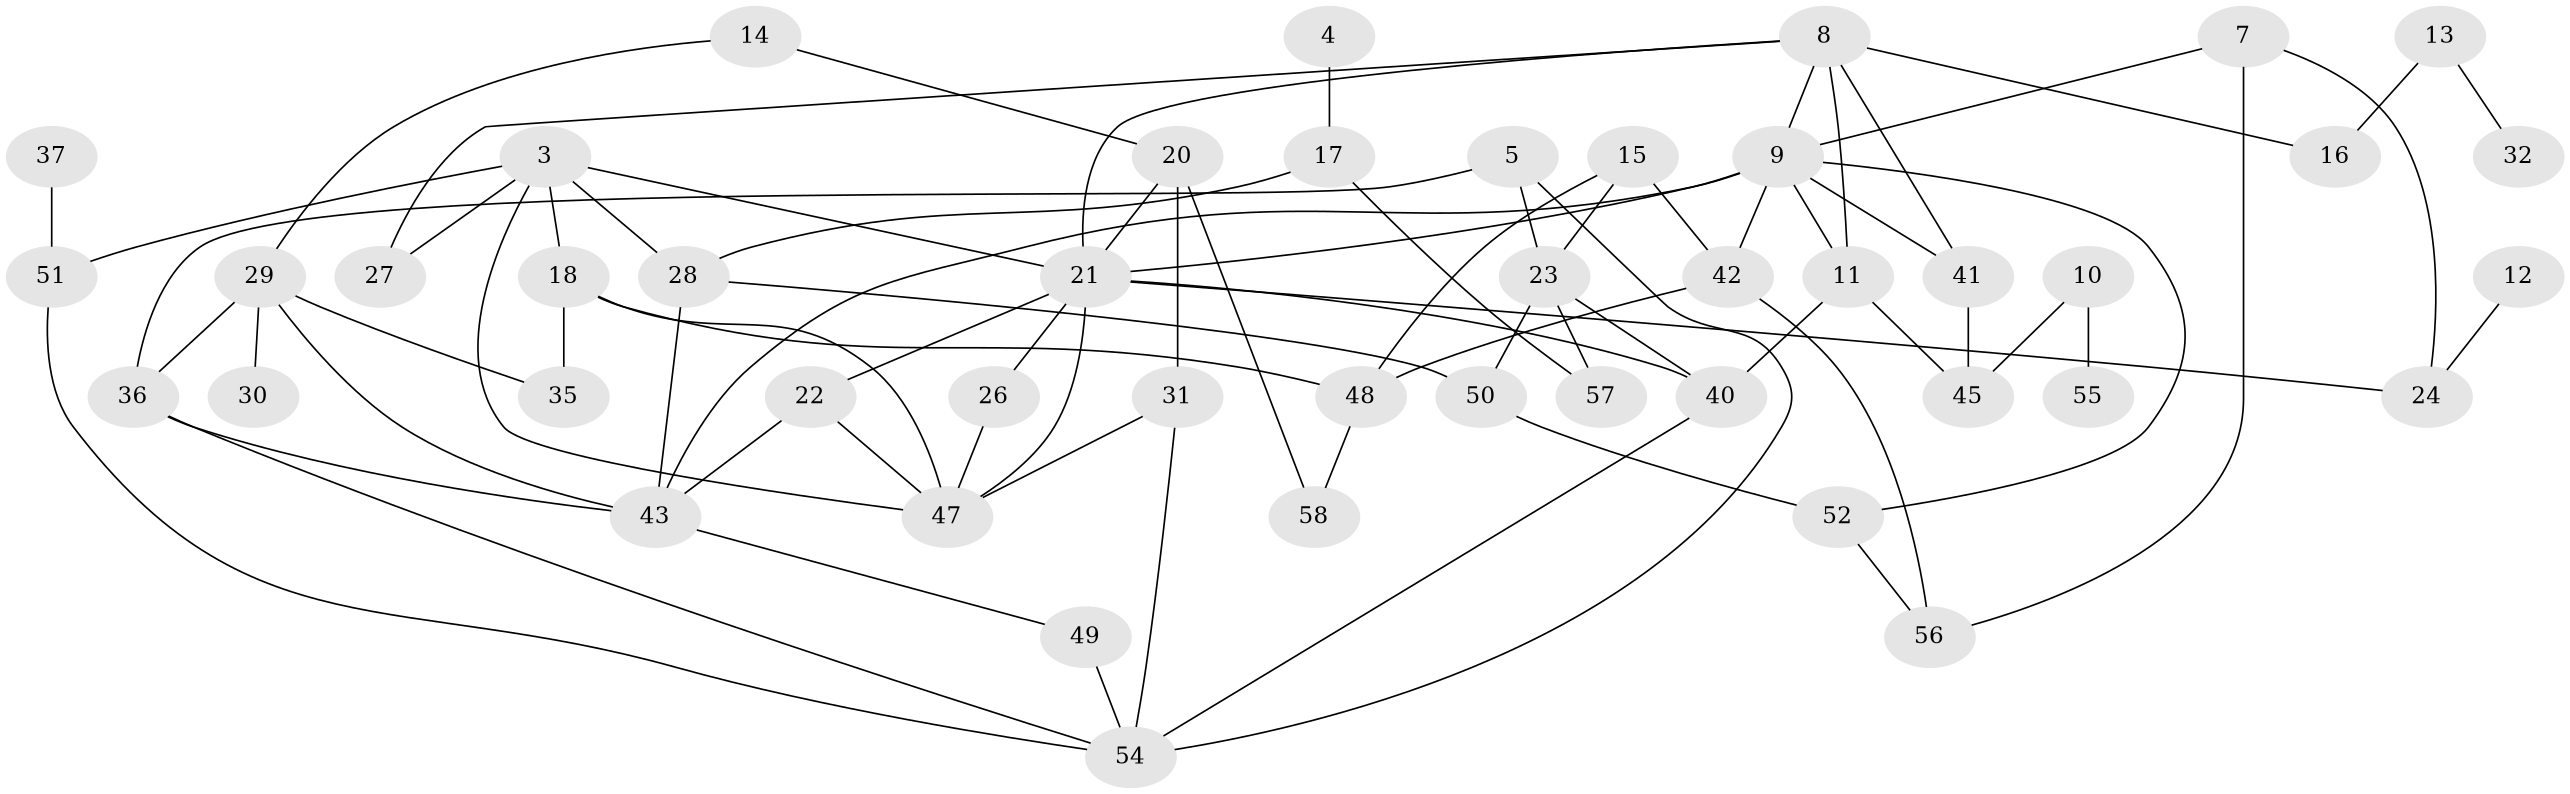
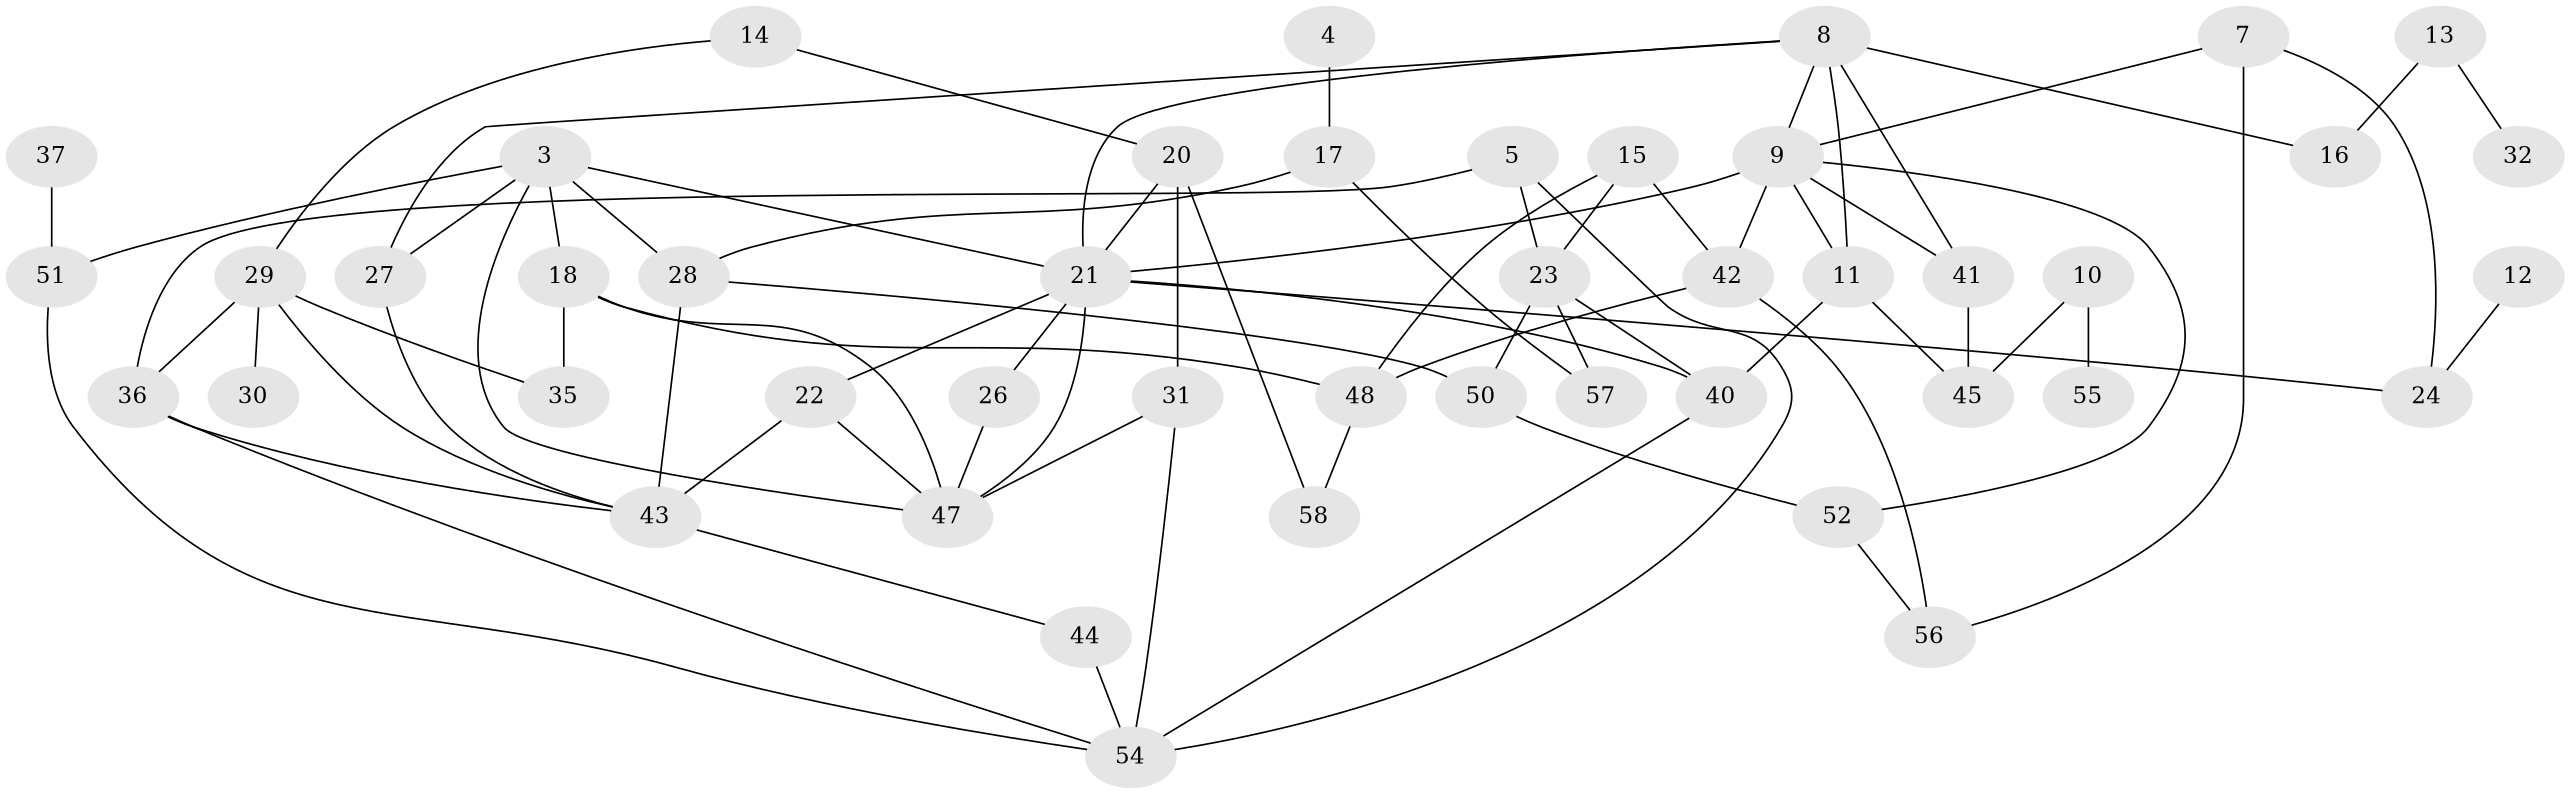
edge "9" -- "43": now "27" -- "43"
node "49": label "49" -> "44"
